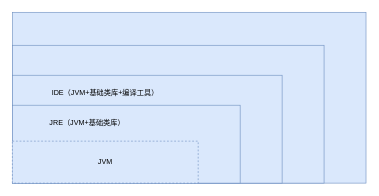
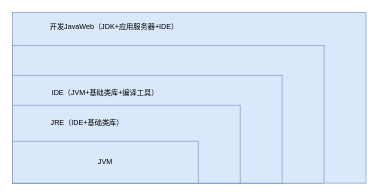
node "开发JavaWeb（JDK+应用服务器+IDE）": added
node "JRE（JVM+基础类库）": label "JRE（JVM+基础类库）" -> "JRE（IDE+基础类库）"
node "JVM": style dashed -> solid
